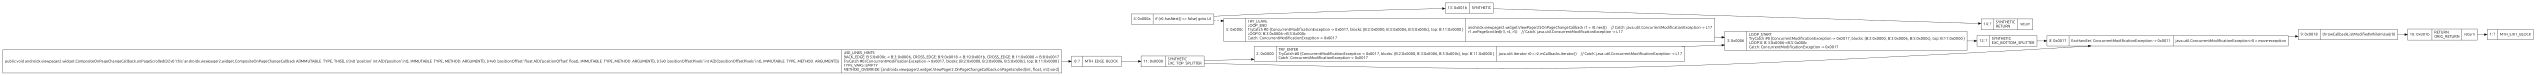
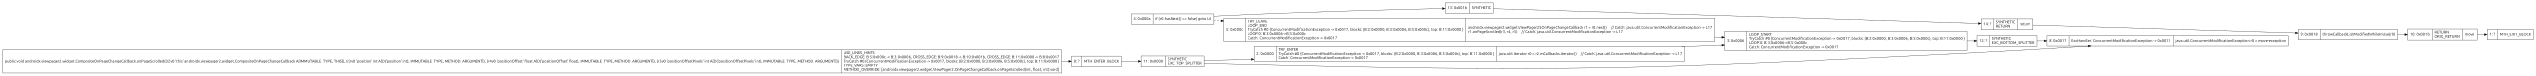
node "10: 0x001b": text "return" -> "move"
edge "8: 0x0017" -> "9: 0x0018": now "14: ?" -> "9: 0x0018"
node "0: ?": text "MTH_EDGE_BLOCK" -> "MTH_ENTER_BLOCK"
